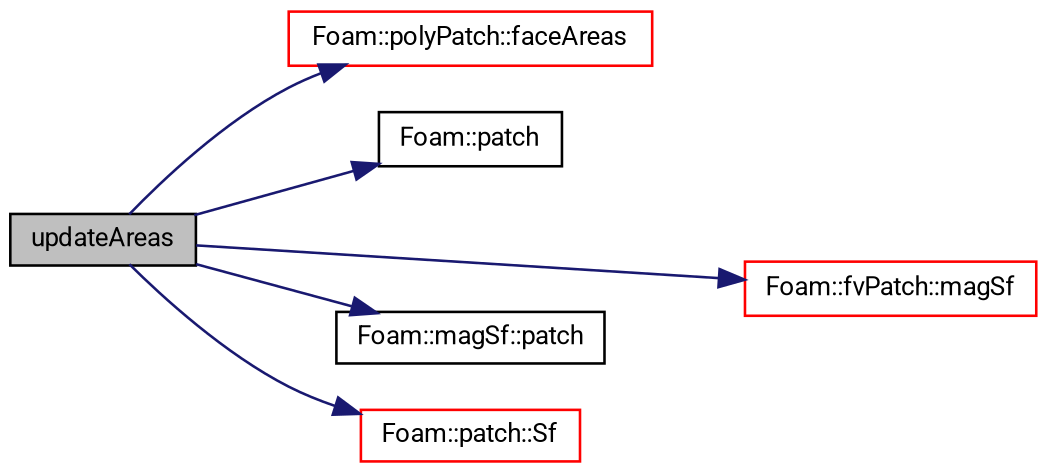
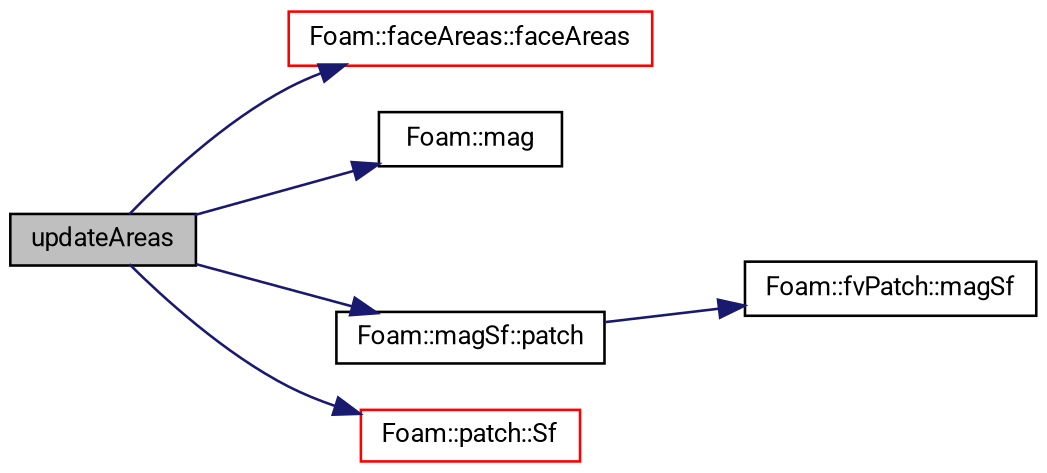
node "Foam::polyPatch::faceAreas": label "Foam::polyPatch::faceAreas" -> "Foam::faceAreas::faceAreas"
node "Foam::patch": label "Foam::patch" -> "Foam::mag"
edge "updateAreas" -> "Foam::fvPatch::magSf": now "Foam::magSf::patch" -> "Foam::fvPatch::magSf"
node "Foam::fvPatch::magSf": color red -> black
